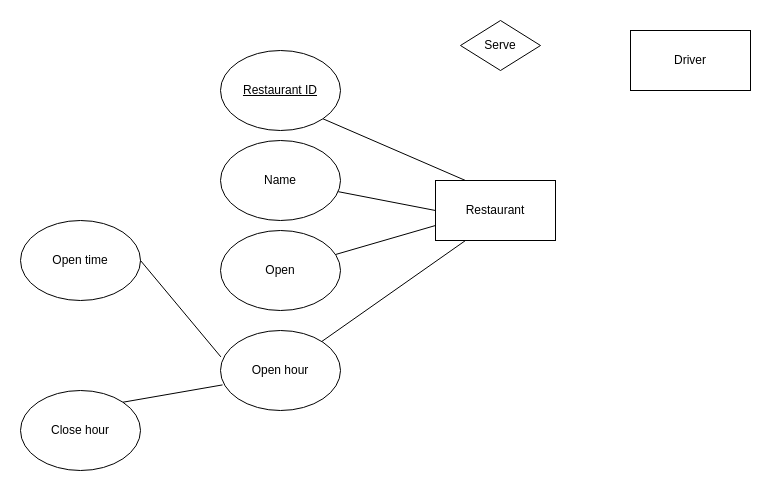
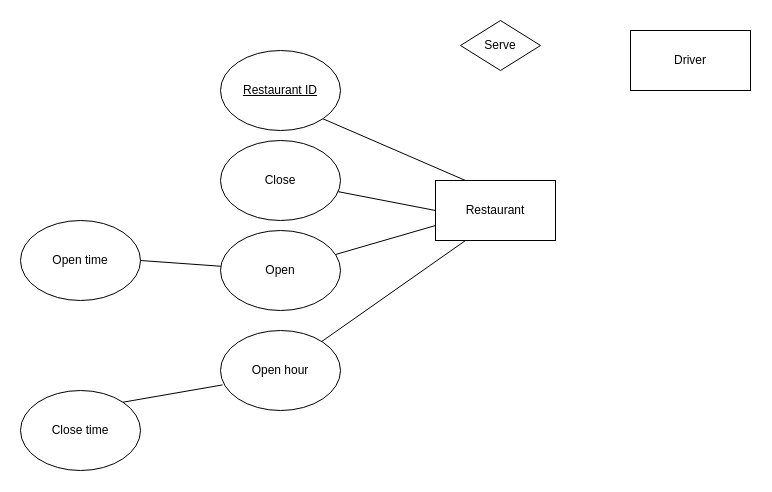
node "Name": label "Name" -> "Close"
edge "Open time" -- "Open hour": now "Open time" -- "Open"
node "Close hour": label "Close hour" -> "Close time"
